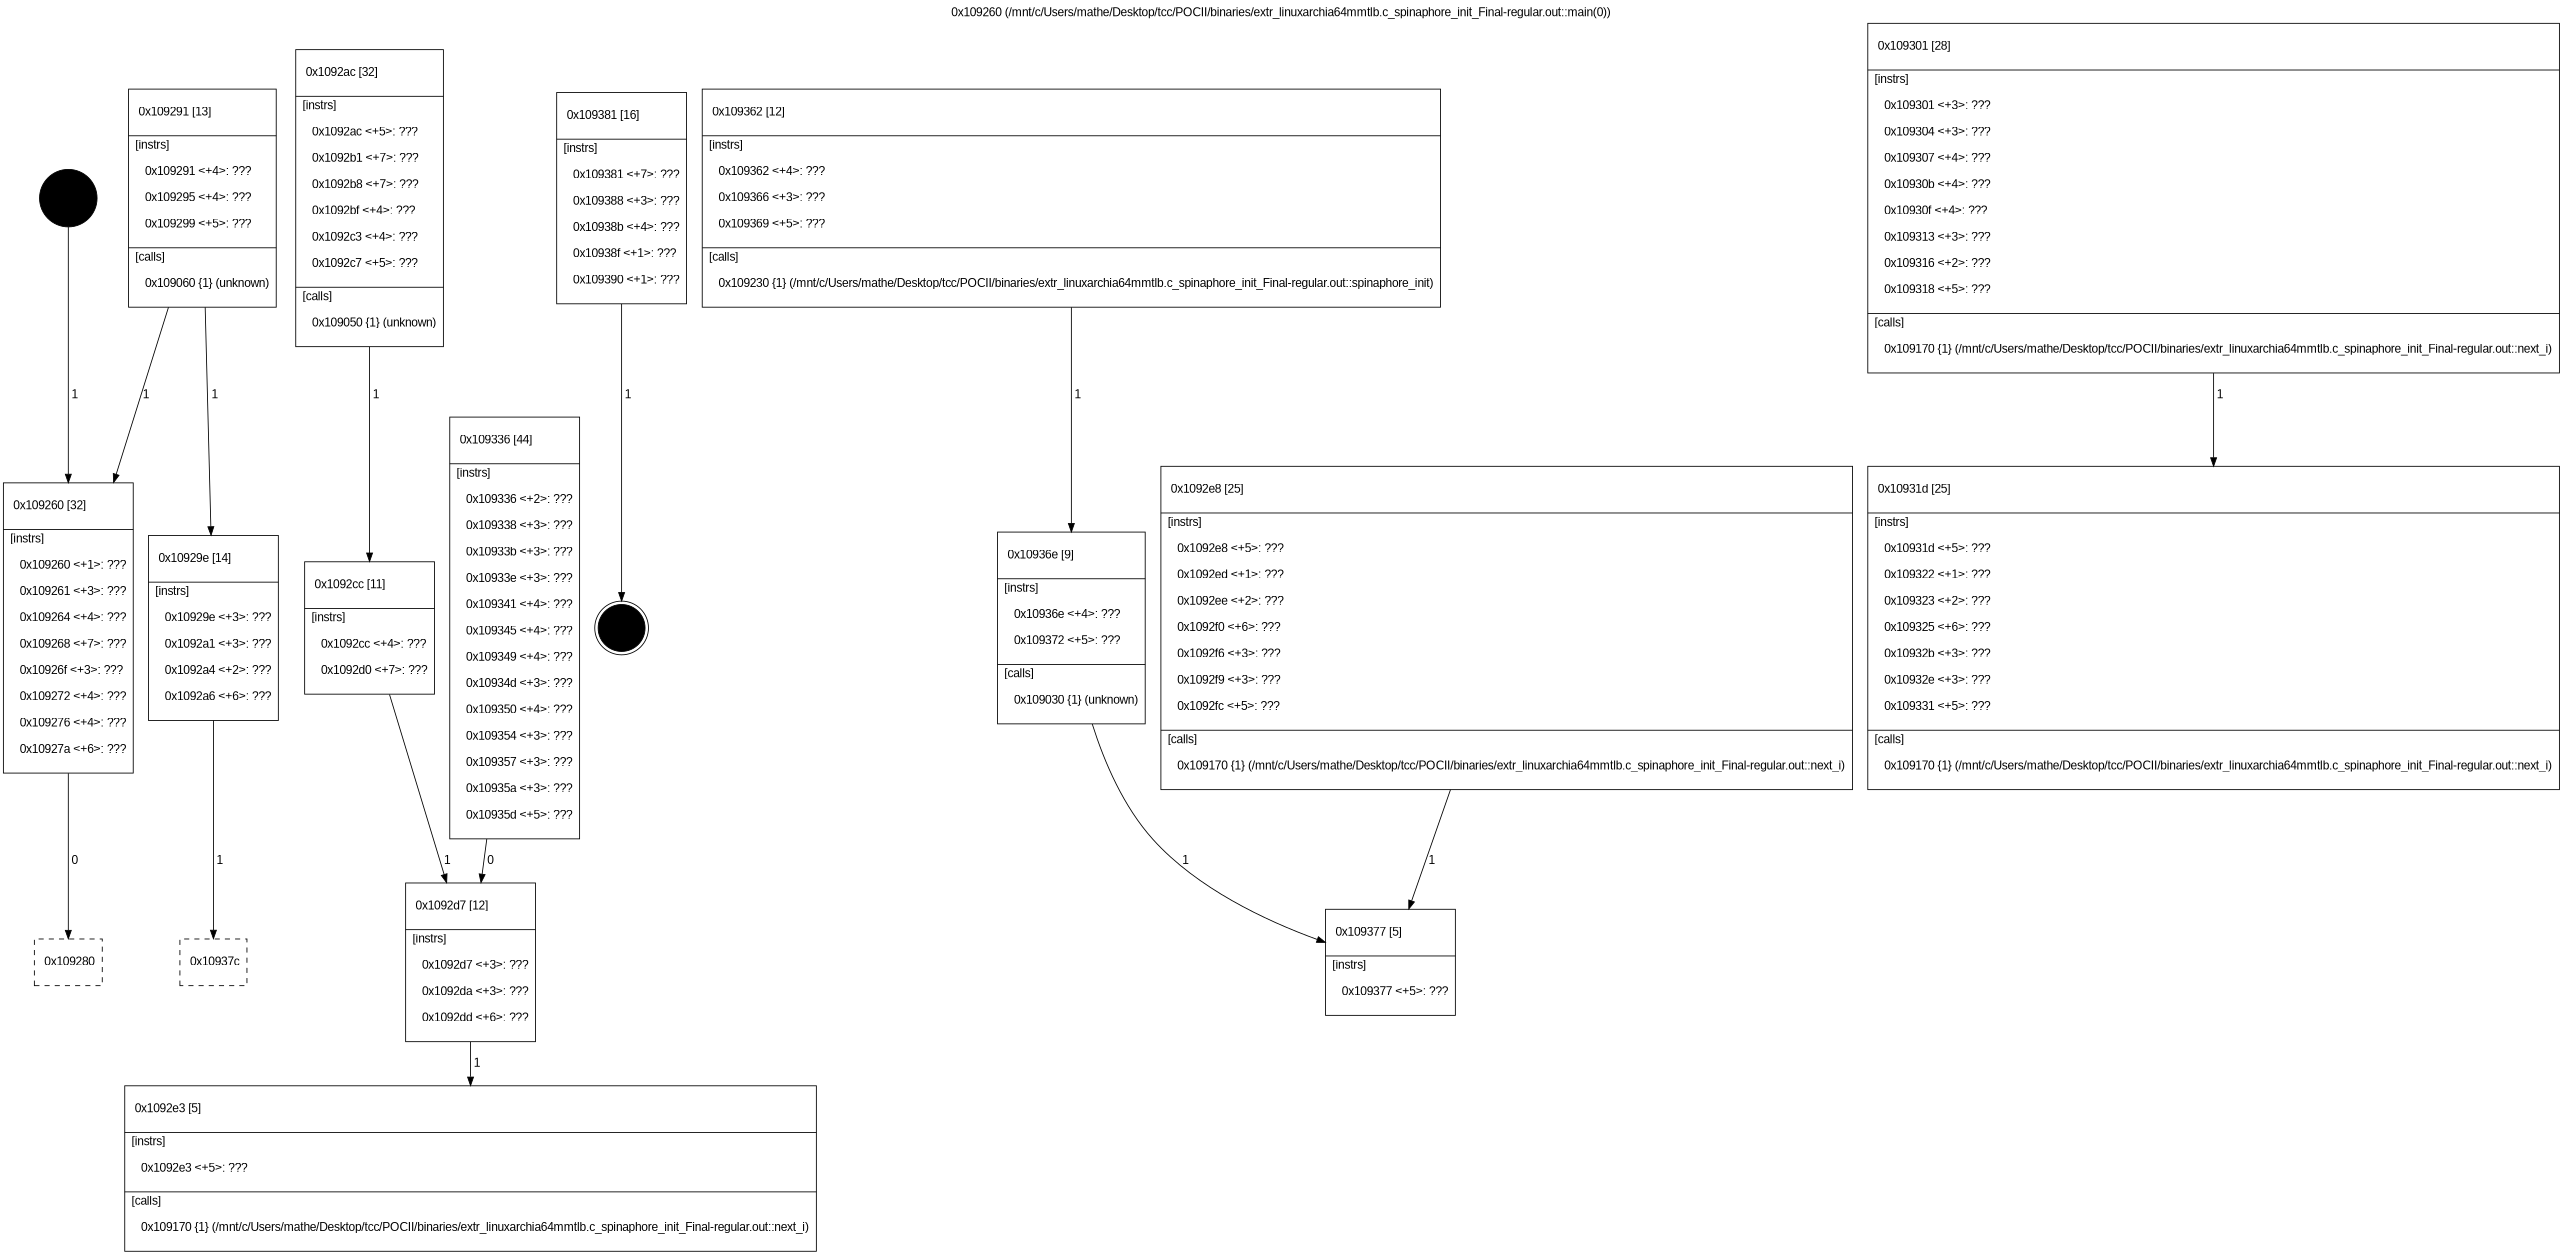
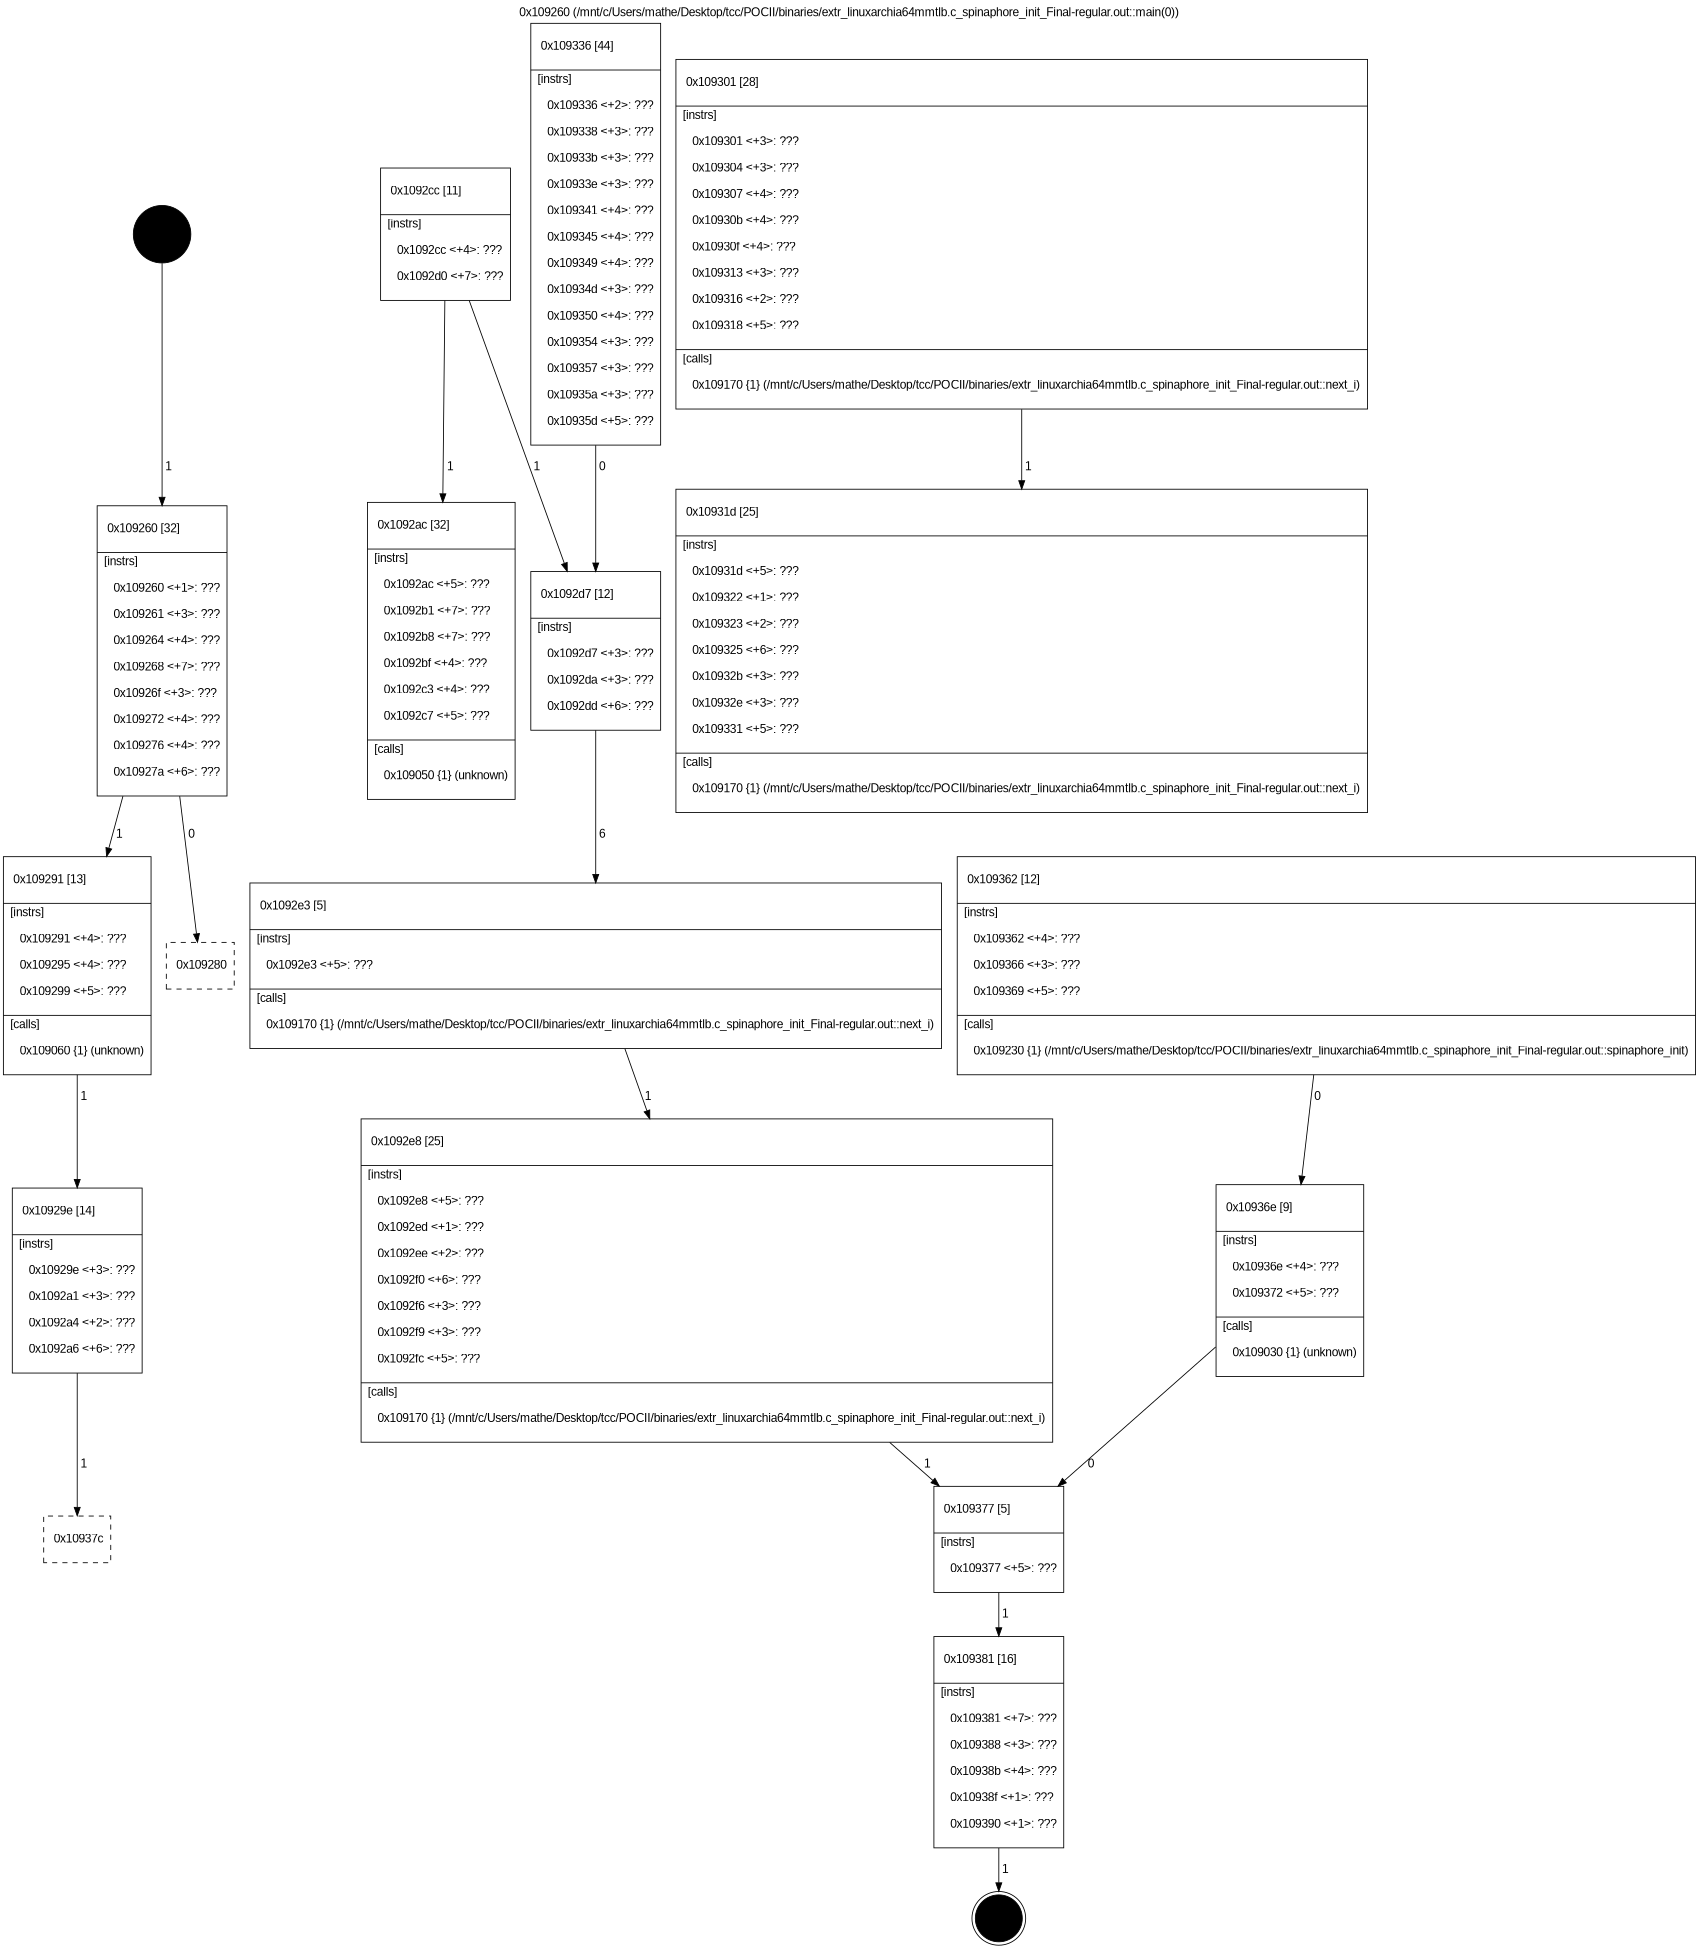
edge "0x109291 [13]" -> "0x109260 [32]": reversed
edge "0x109362 [12]" -> "0x10936e [9]": label " 1" -> " 0"
edge "0x1092ac [32]" -> "0x1092cc [11]": reversed
edge "0x10936e [9]" -> "0x109377 [5]": label " 1" -> " 0"
edge "0x1092d7 [12]" -> "0x1092e3 [5]": label " 1" -> " 6"
edge "0x1092e3 [5]" -> "0x1092e8 [25]": added, label "1"
edge "0x109377 [5]" -> "0x109381 [16]": added, label "1"
